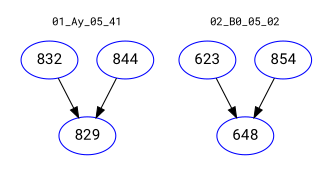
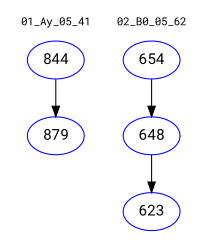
cluster "02_B0_05_02": label "02_B0_05_02" -> "02_B0_05_62"
node "832": removed
node "854": label "854" -> "654"
edge "623" -> "648": reversed
node "829": label "829" -> "879"
